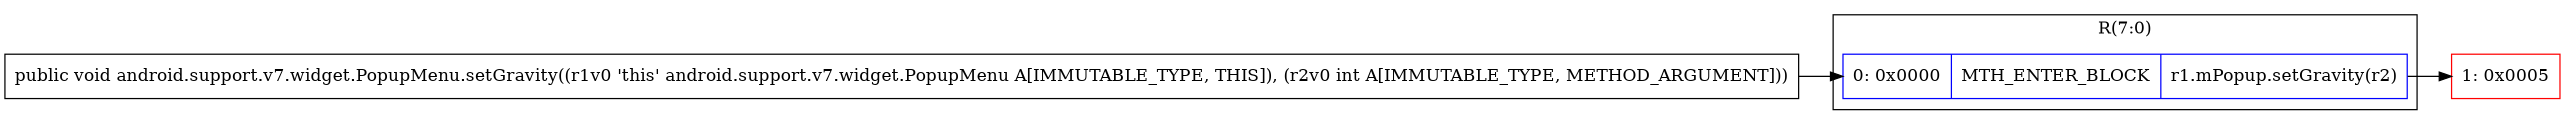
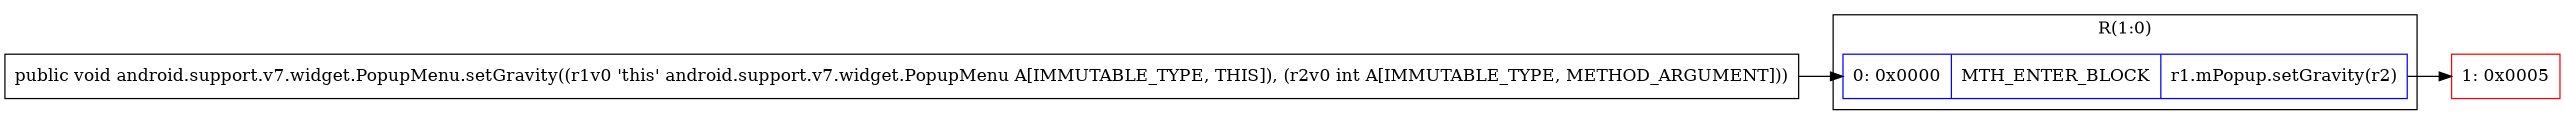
cluster "R(7:0)": label "R(7:0)" -> "R(1:0)"
